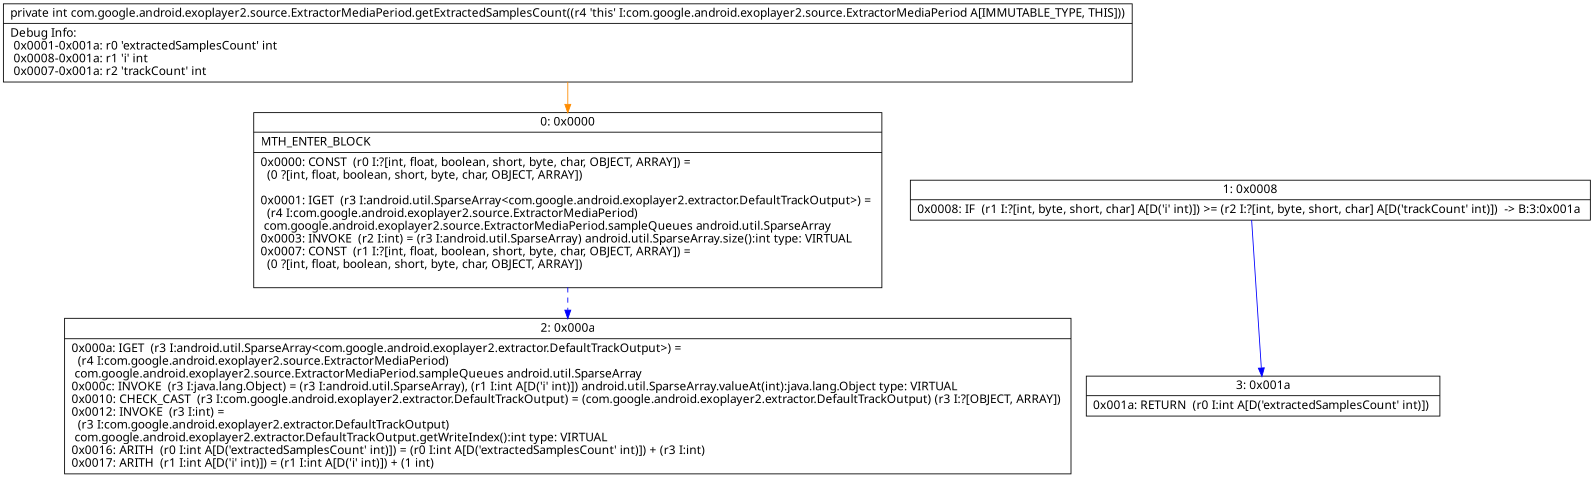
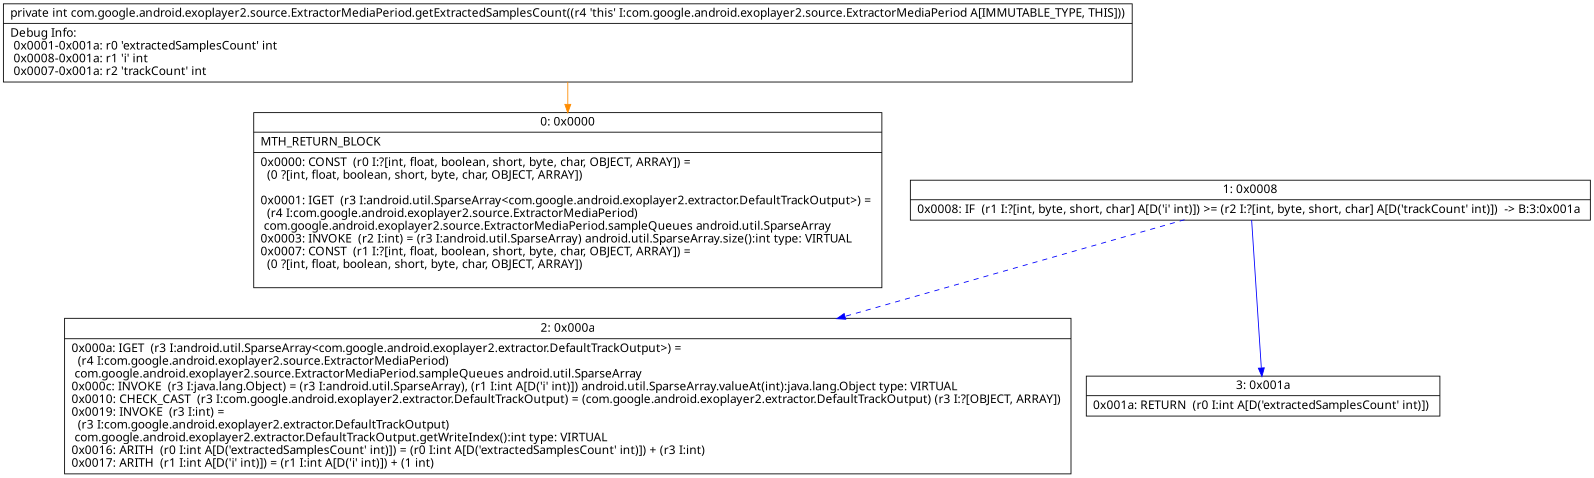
node "0: 0x0000": text "MTH_ENTER_BLOCK" -> "MTH_RETURN_BLOCK"
edge "0: 0x0000" -> "2: 0x000a": now "1: 0x0008" -> "2: 0x000a"
node "2: 0x000a": text "0x0012: INVOKE  (r3 I:int) =" -> "0x0019: INVOKE  (r3 I:int) ="
